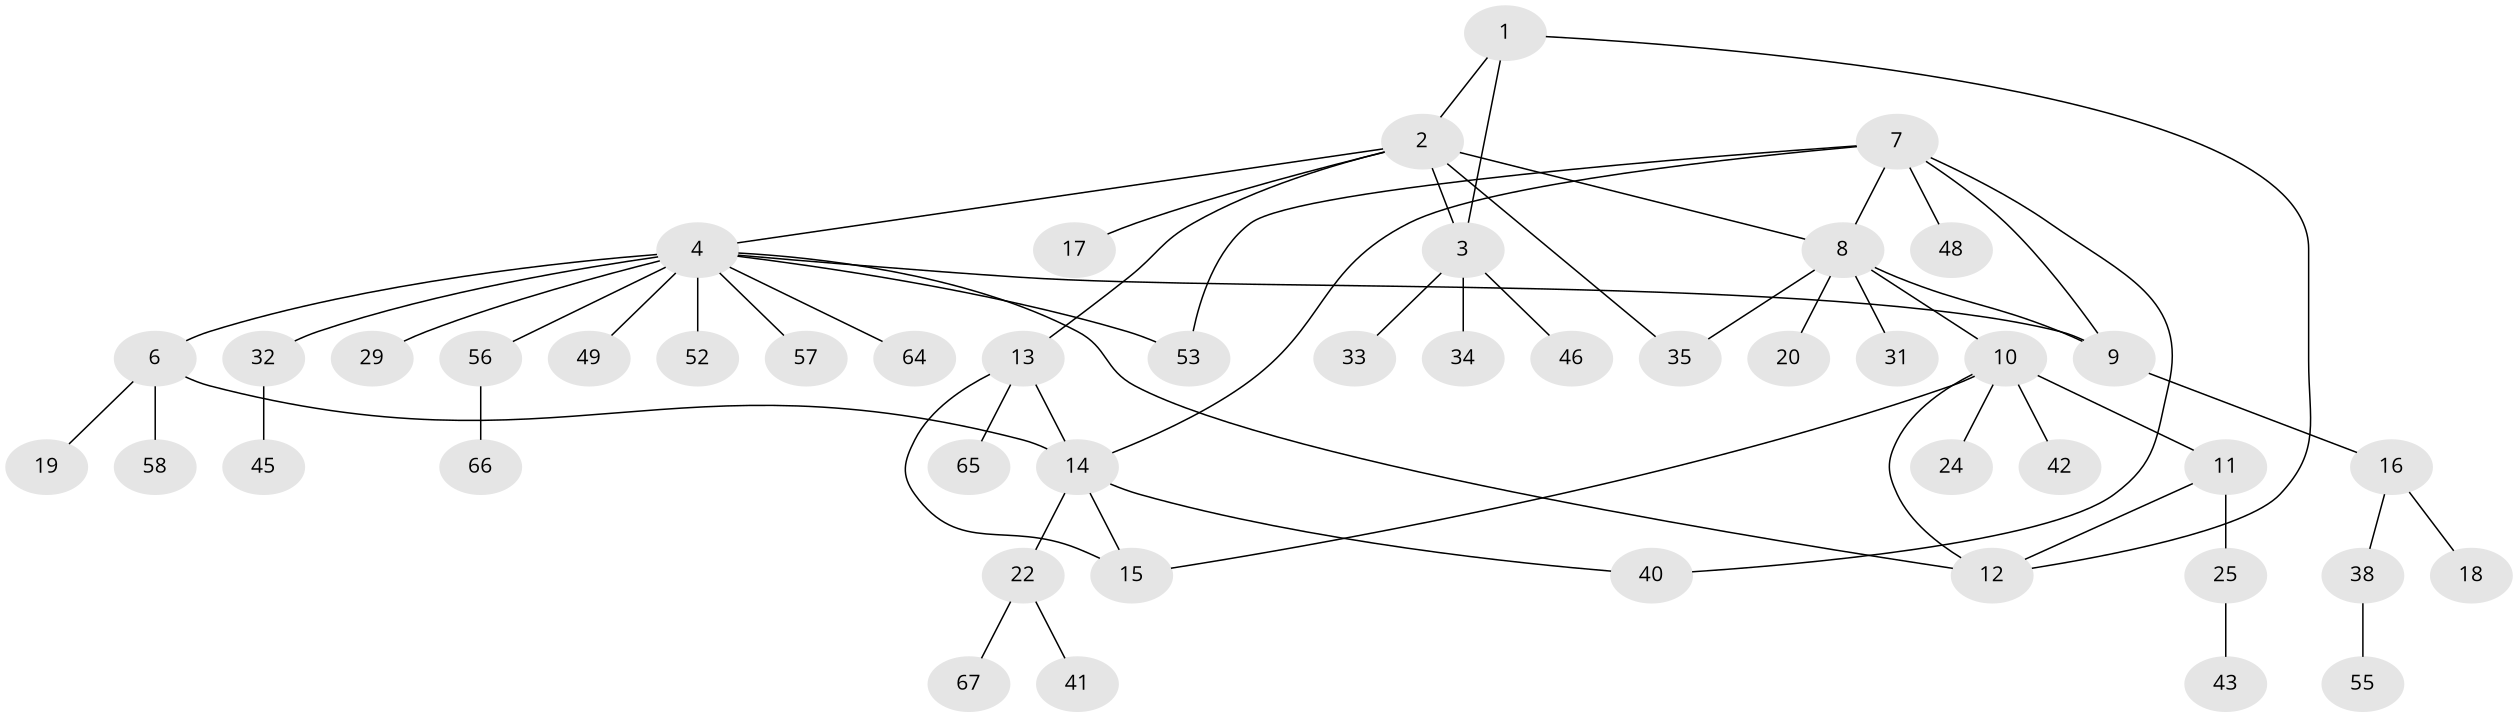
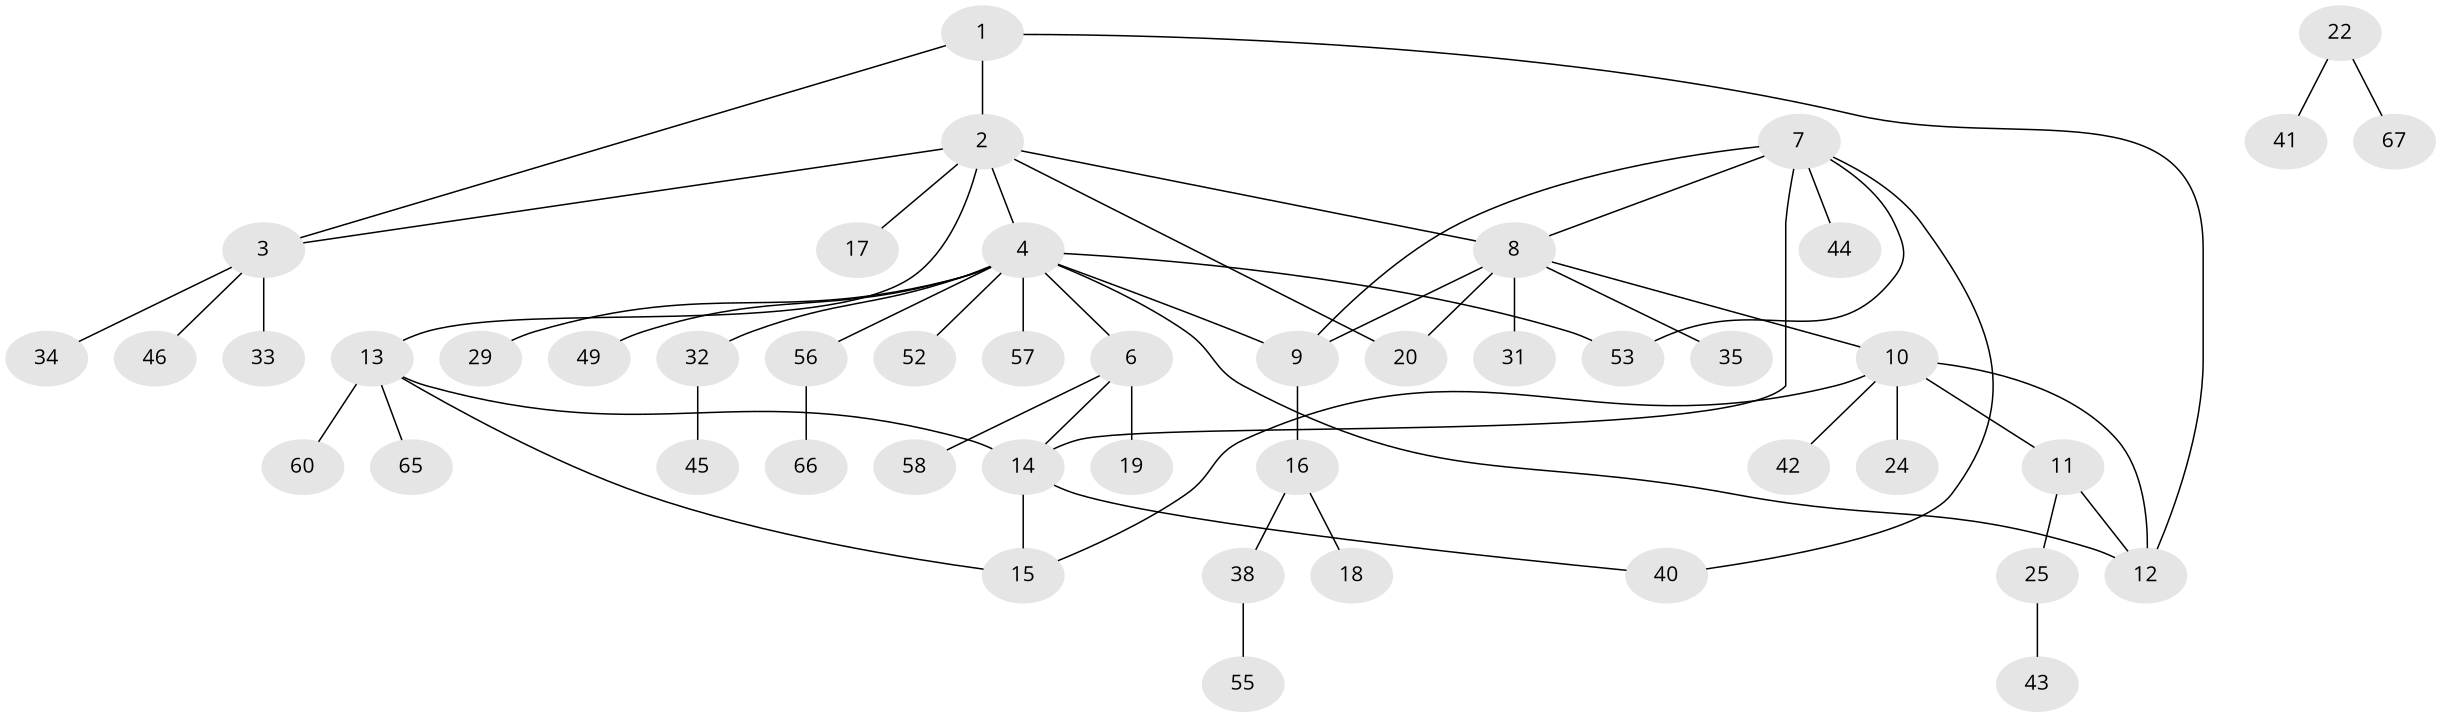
edge "2" -- "35": now "2" -- "20"
node "48": label "48" -> "44"
node "64": removed
node "60": added
edge "14" -- "22": removed
